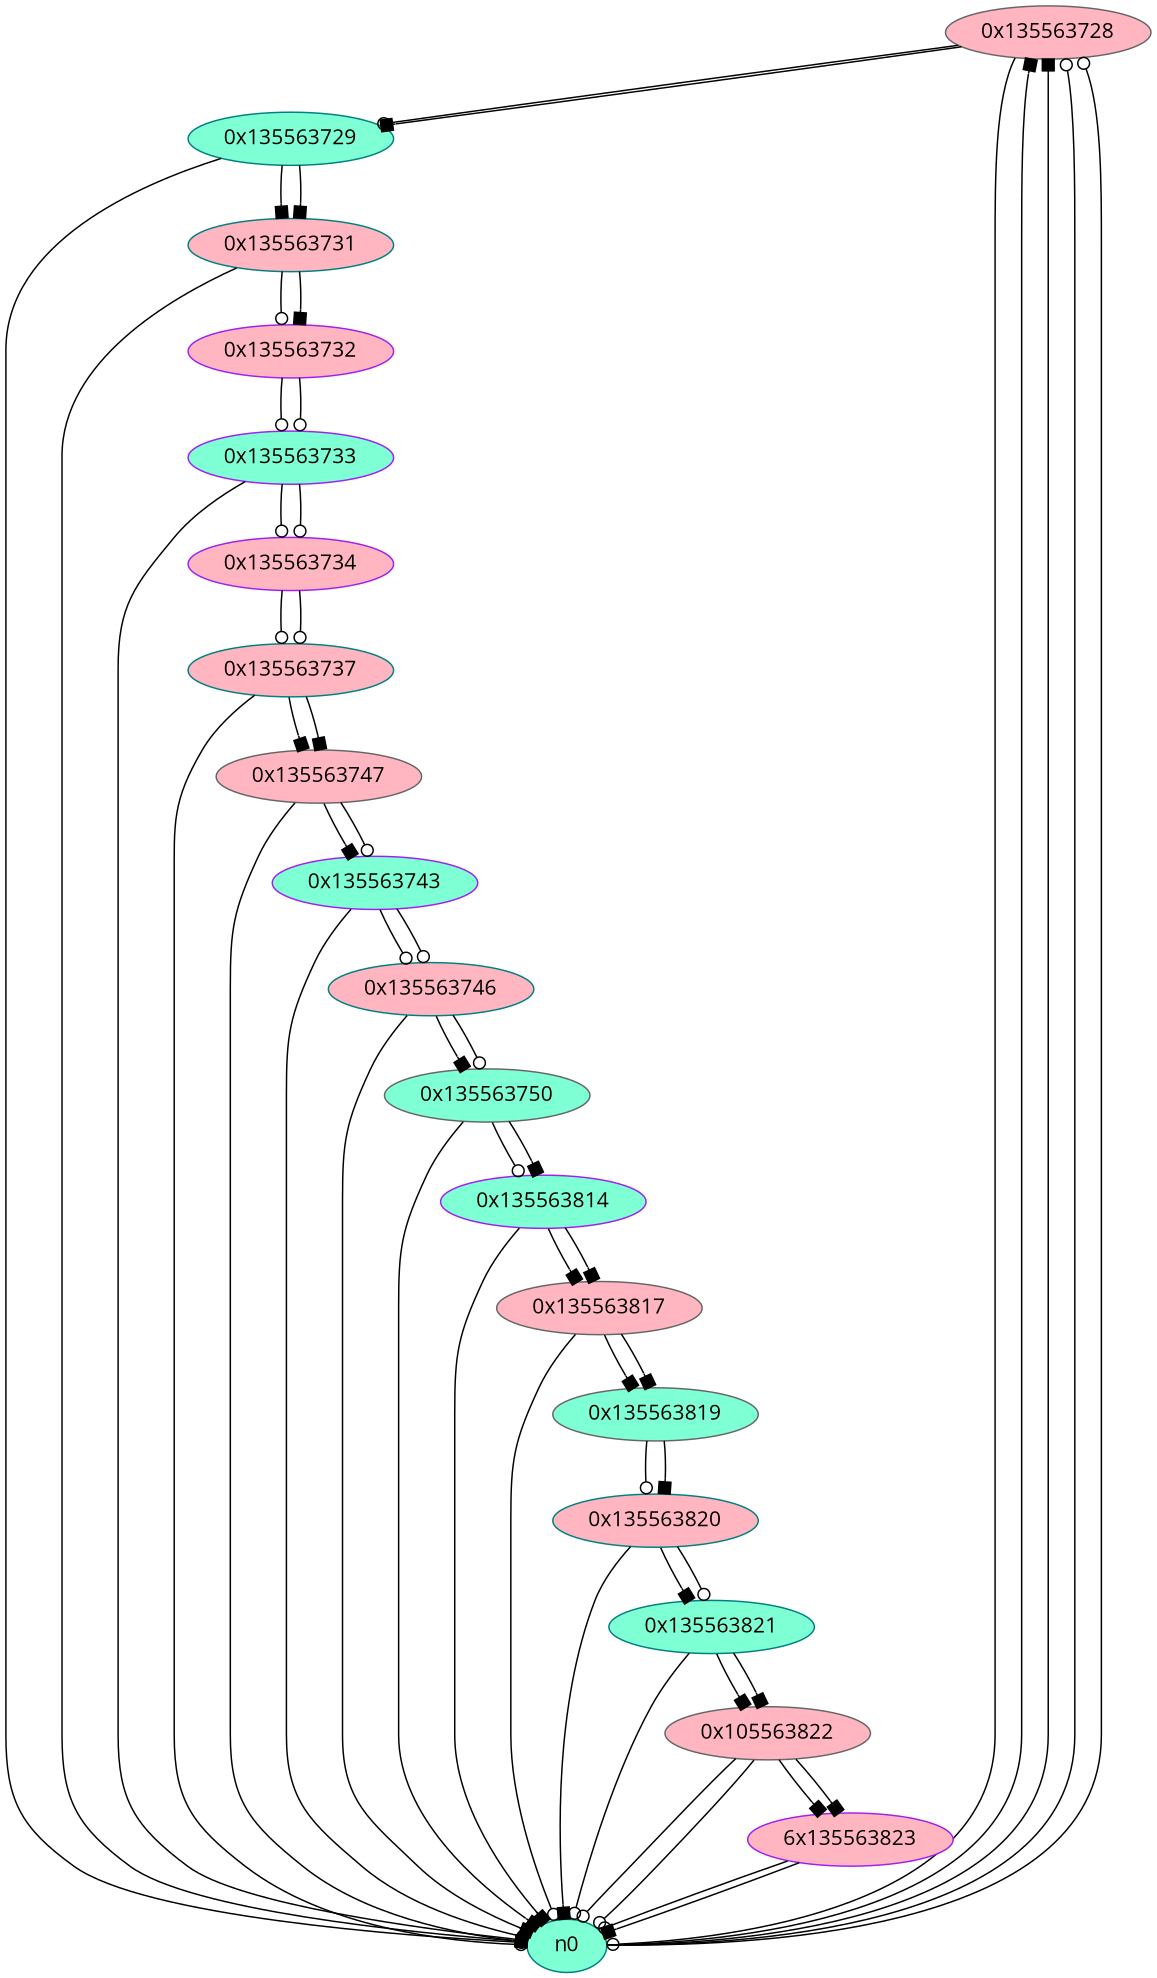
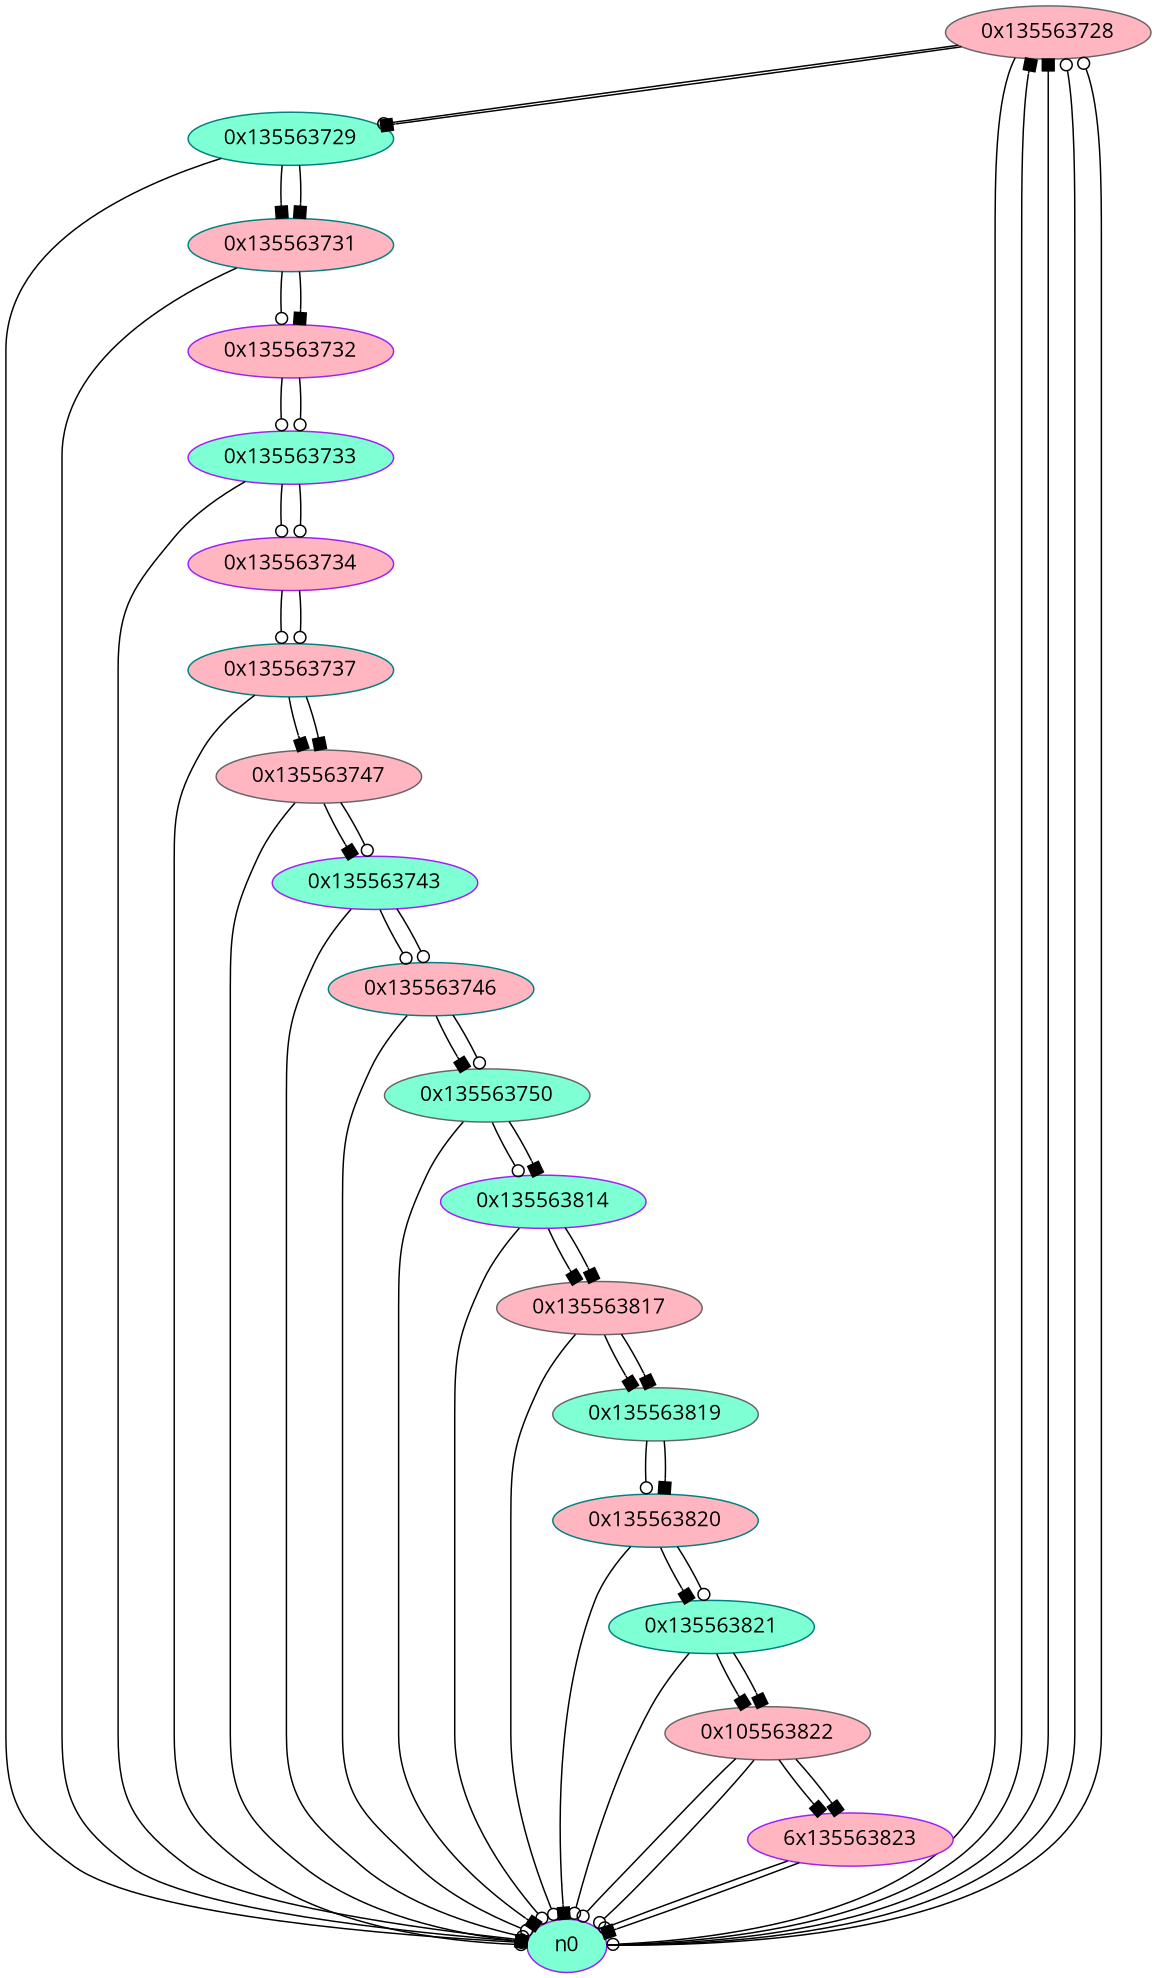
edge "0x135563746" -> "n0": arrowhead box -> odot
edge "0x135563814" -> "n0": arrowhead box -> odot
node "n0": color teal -> purple
